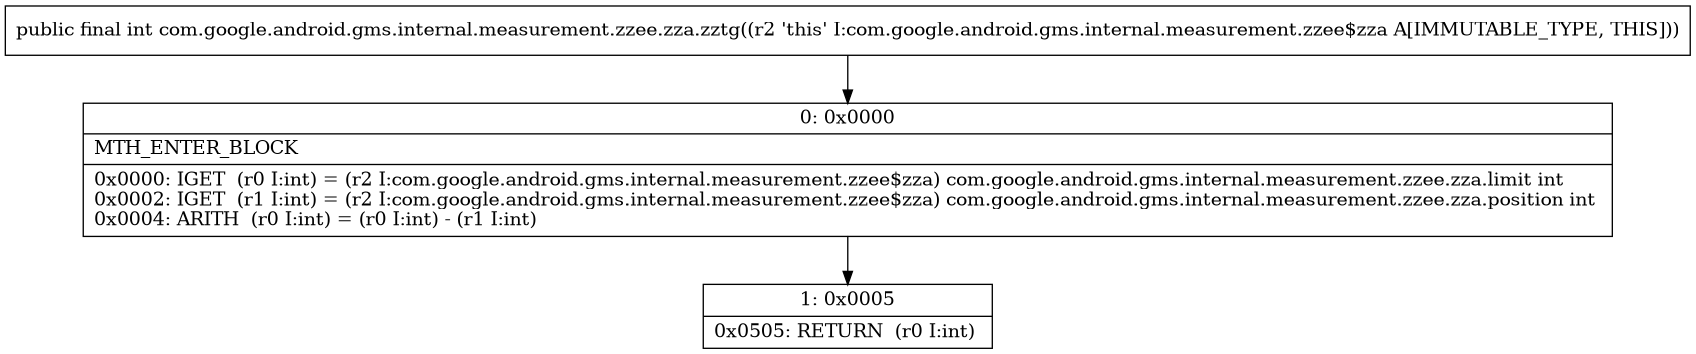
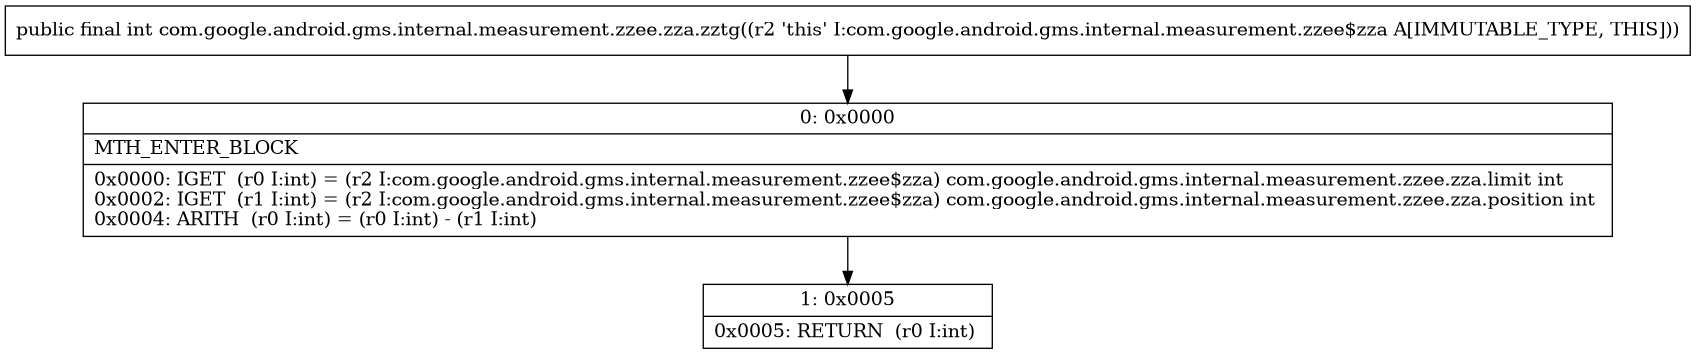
node "1: 0x0005": text "0x0505: RETURN  (r0 I:int)" -> "0x0005: RETURN  (r0 I:int)"
